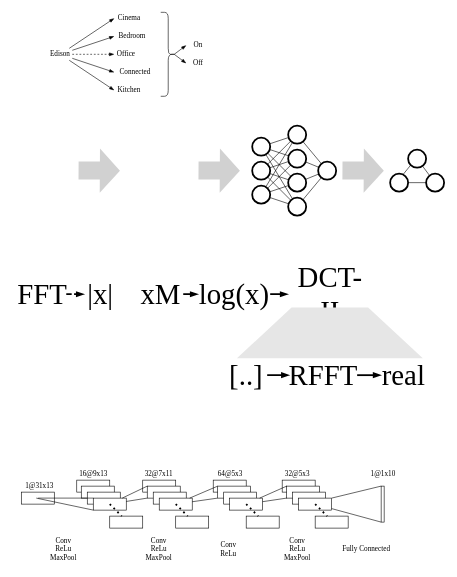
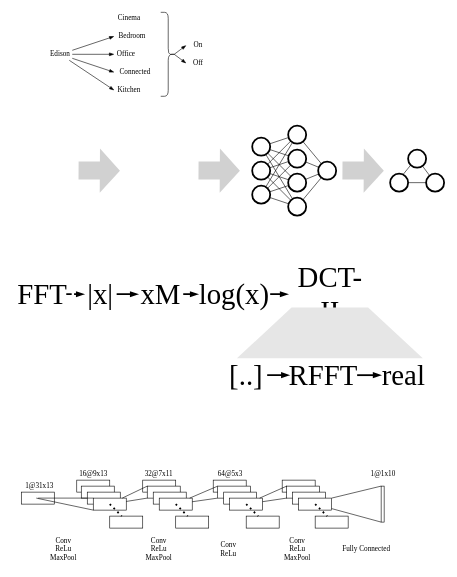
edge "Edison" -> "Cinema": removed
edge "Edison" -> "Office": style dashed -> solid
edge "|x|" -> "xM": added
node "32@5x3": removed
